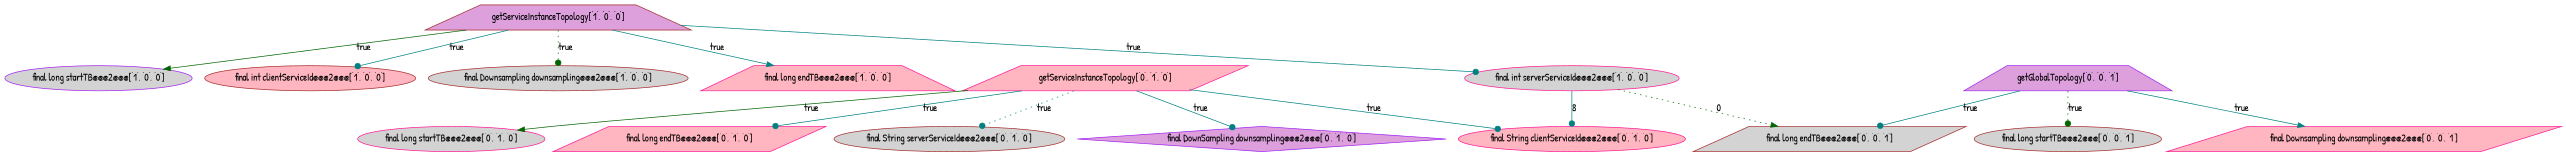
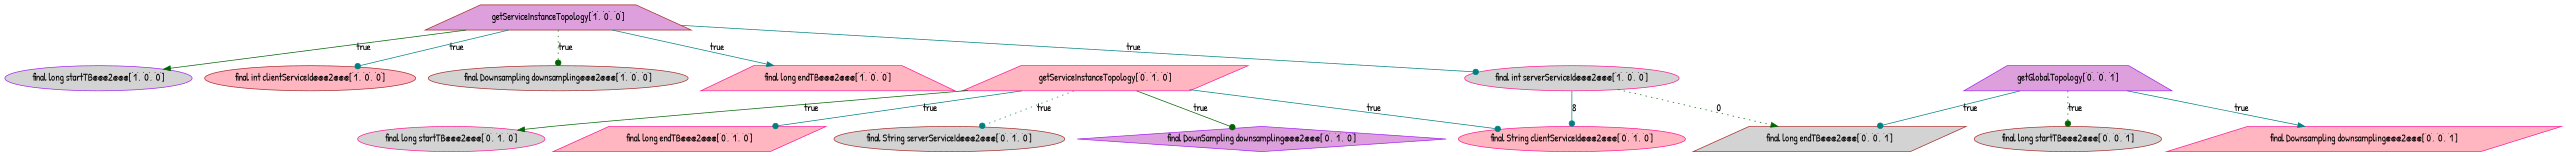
edge "getServiceInstanceTopology['0', '1', '0']" -> "final DownSampling downsampling@@@2@@@['0', '1', '0']": color teal -> darkgreen
